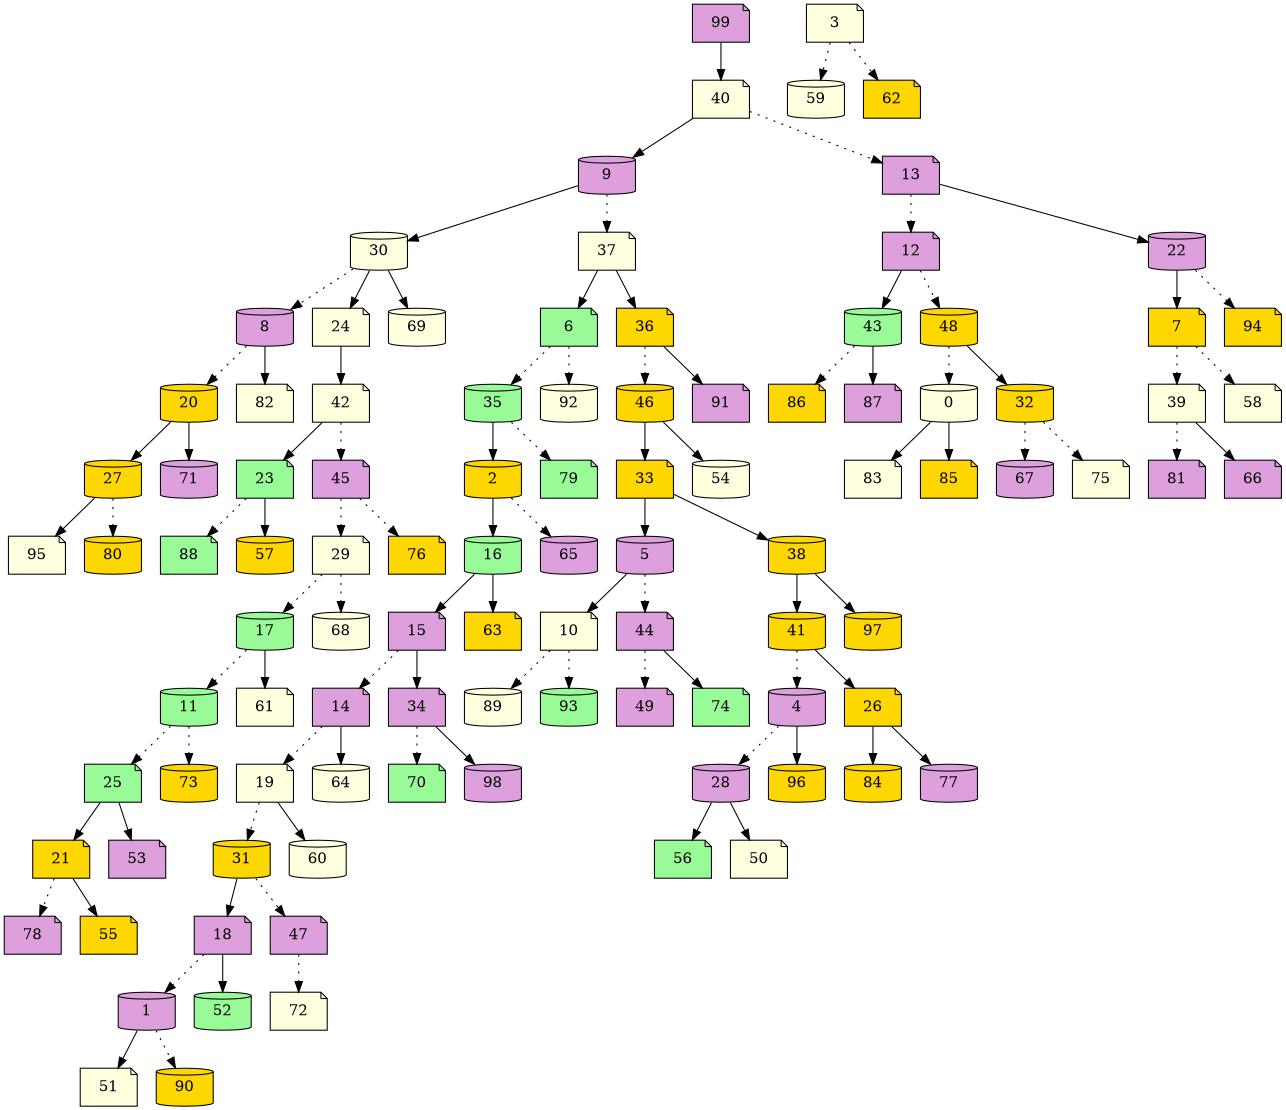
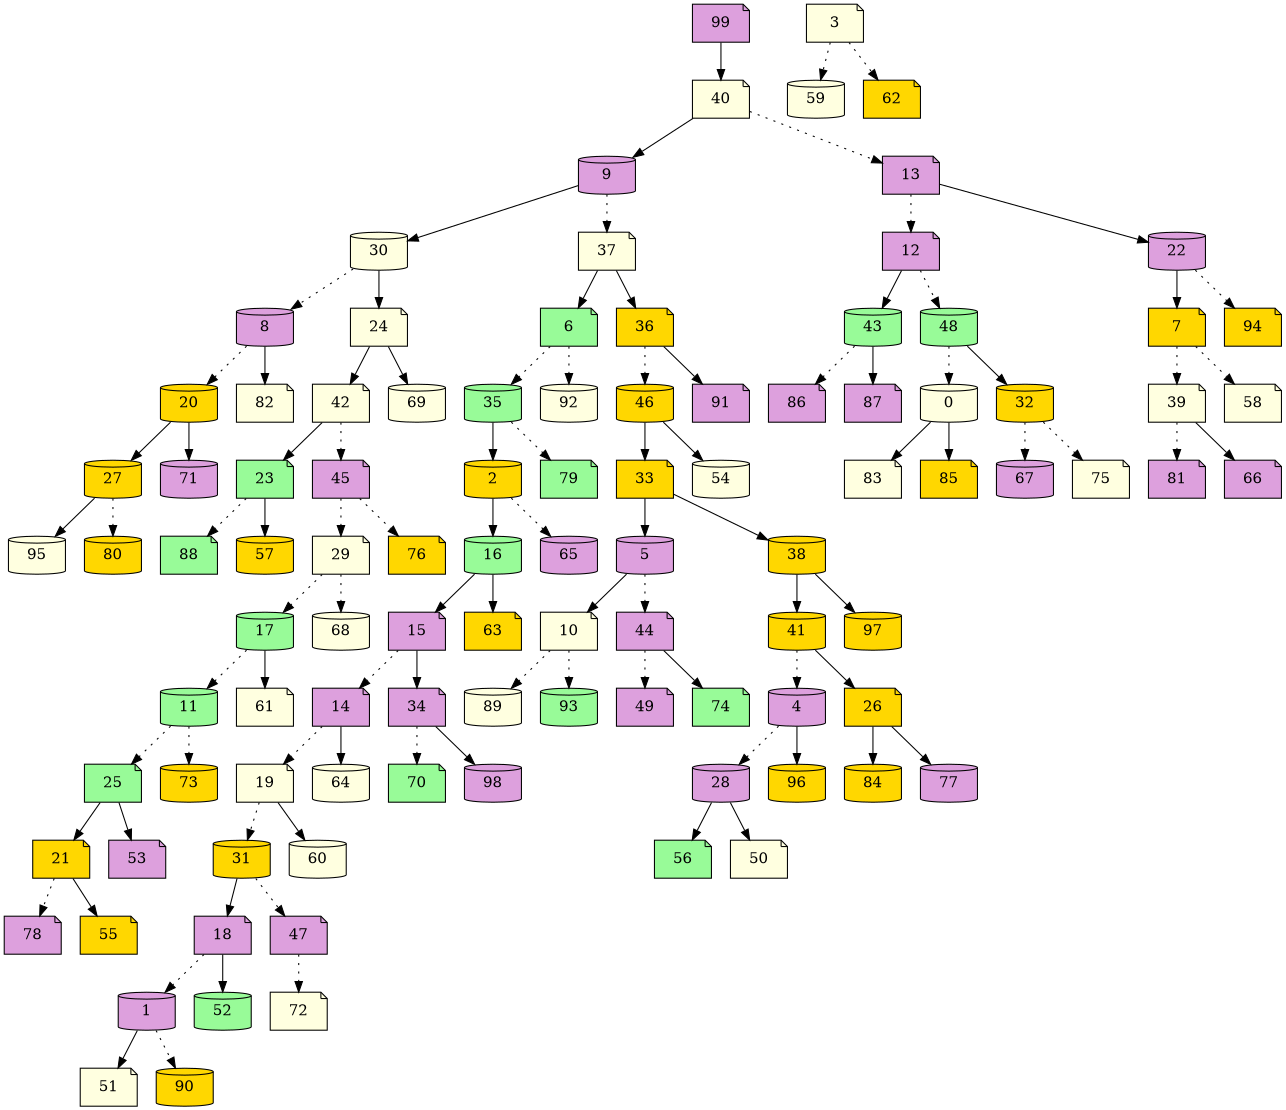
edge "30" -> "69": now "24" -> "69"
node "48": fillcolor gold -> palegreen
node "86": fillcolor gold -> plum
node "95": shape note -> cylinder
